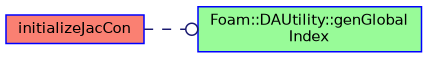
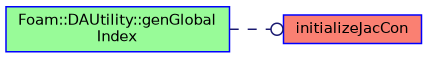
edge "initializeJacCon" -> "Foam::DAUtility::genGlobal Index": reversed
